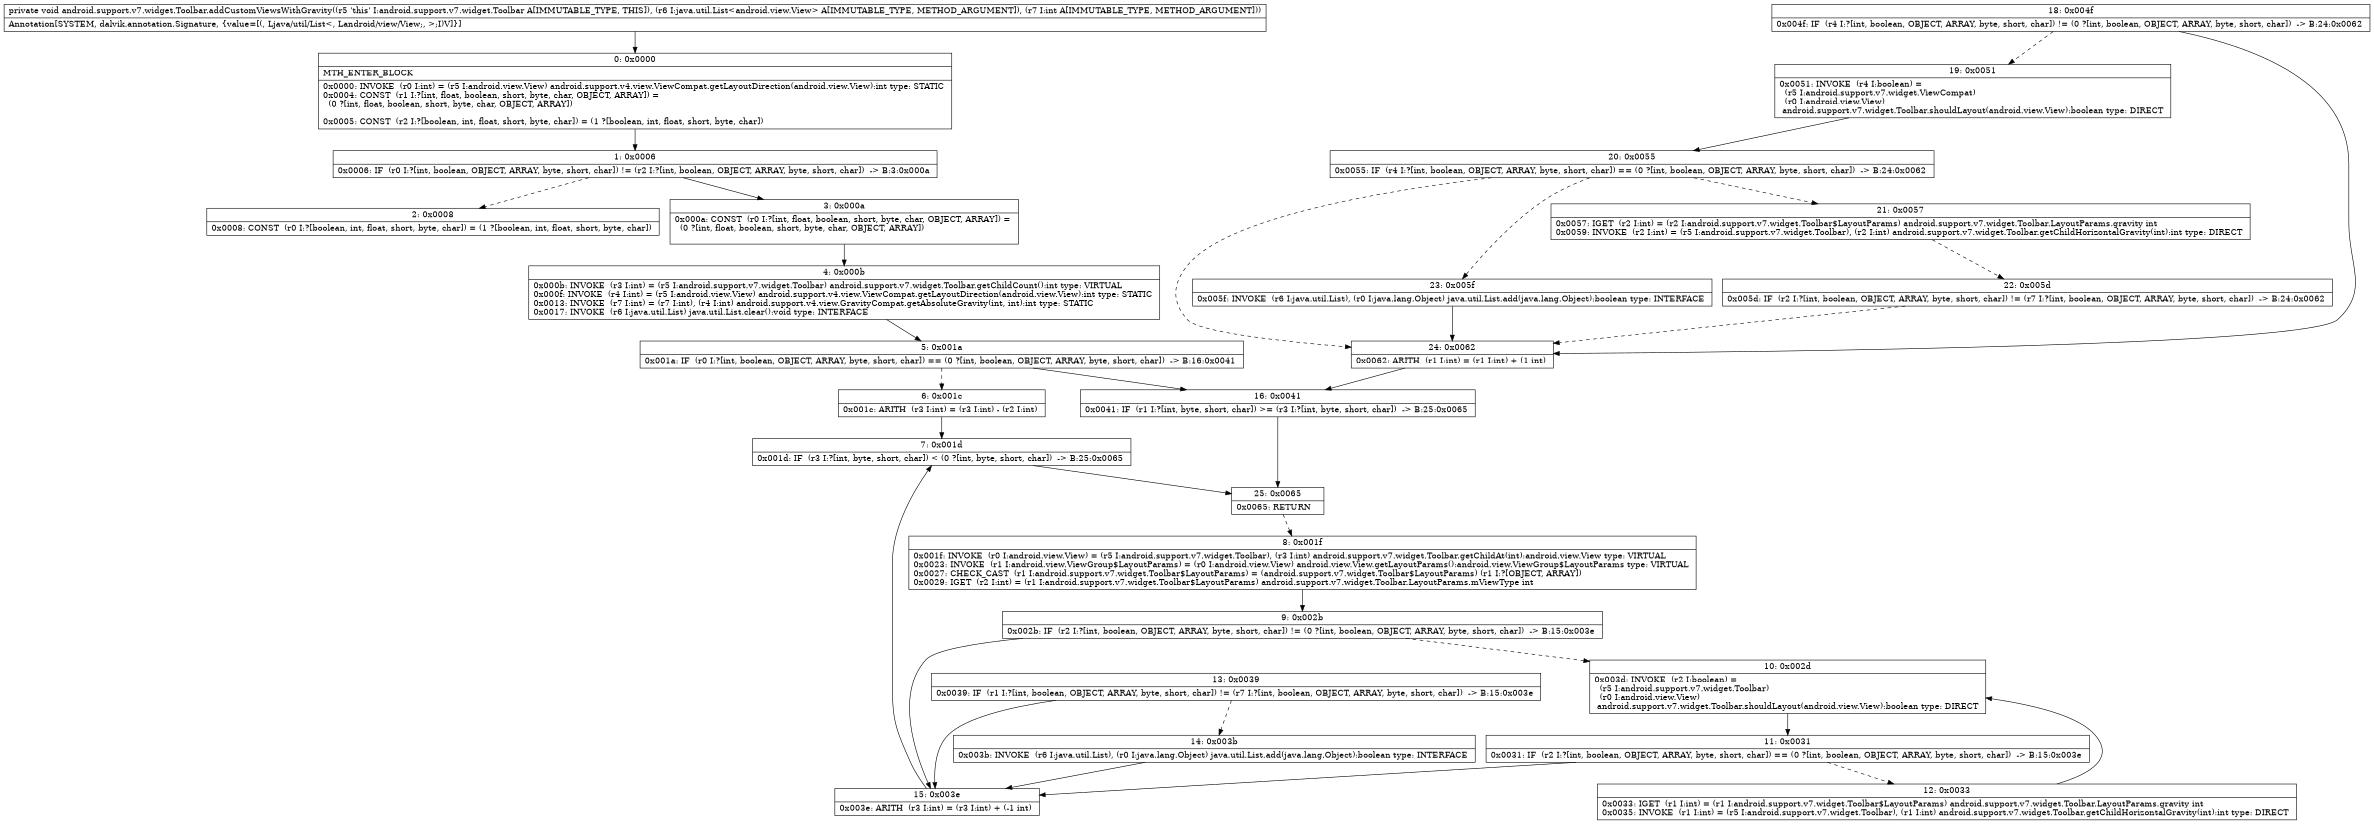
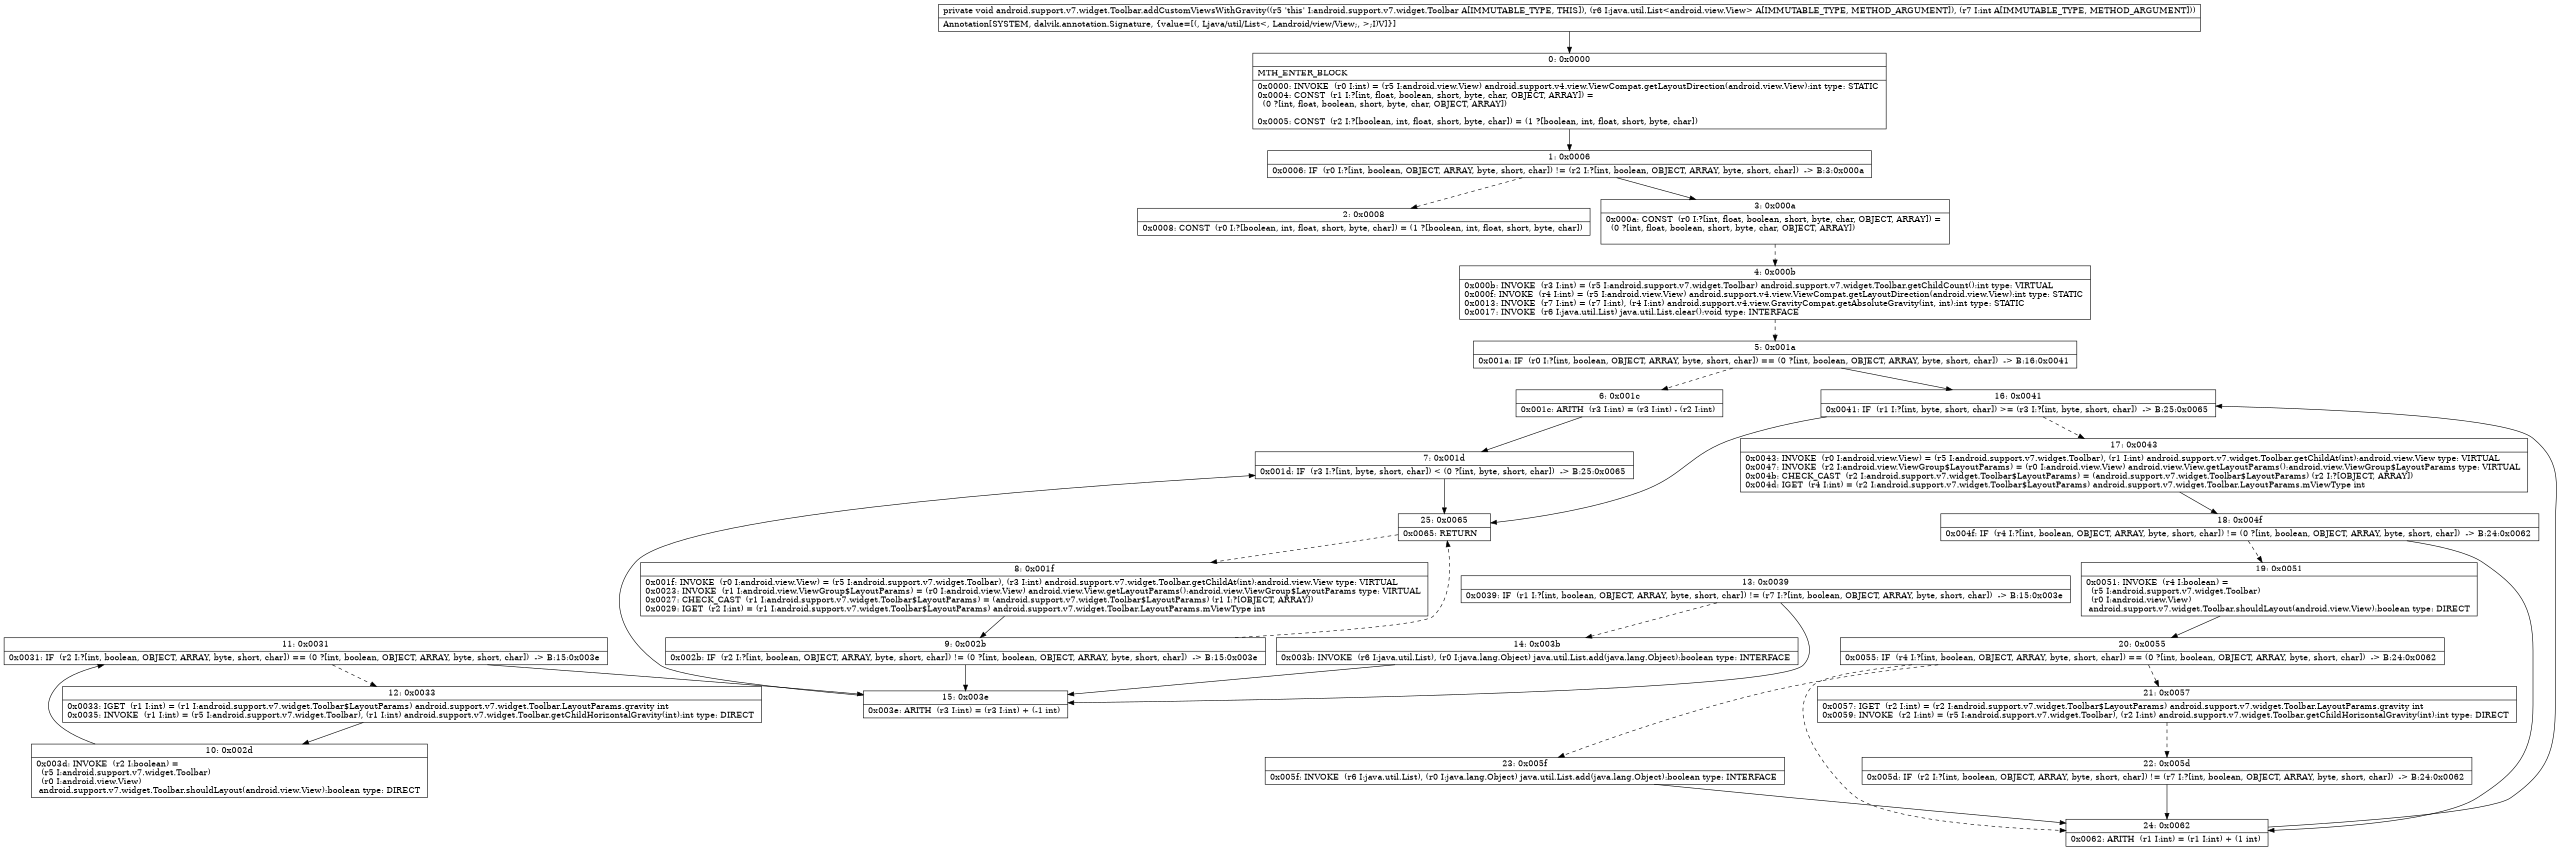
node "19: 0x0051": text "(r5 I:android.support.v7.widget.ViewCompat)" -> "(r5 I:android.support.v7.widget.Toolbar)"
edge "3: 0x000a" -> "4: 0x000b": style solid -> dashed
edge "22: 0x005d" -> "24: 0x0062": style dashed -> solid
edge "4: 0x000b" -> "5: 0x001a": style solid -> dashed
node "17: 0x0043": added
edge "9: 0x002b" -> "10: 0x002d": now "9: 0x002b" -> "25: 0x0065"
